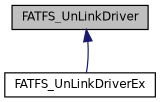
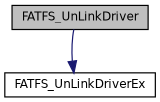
edge "FATFS_UnLinkDriverEx" -> "FATFS_UnLinkDriver": reversed
